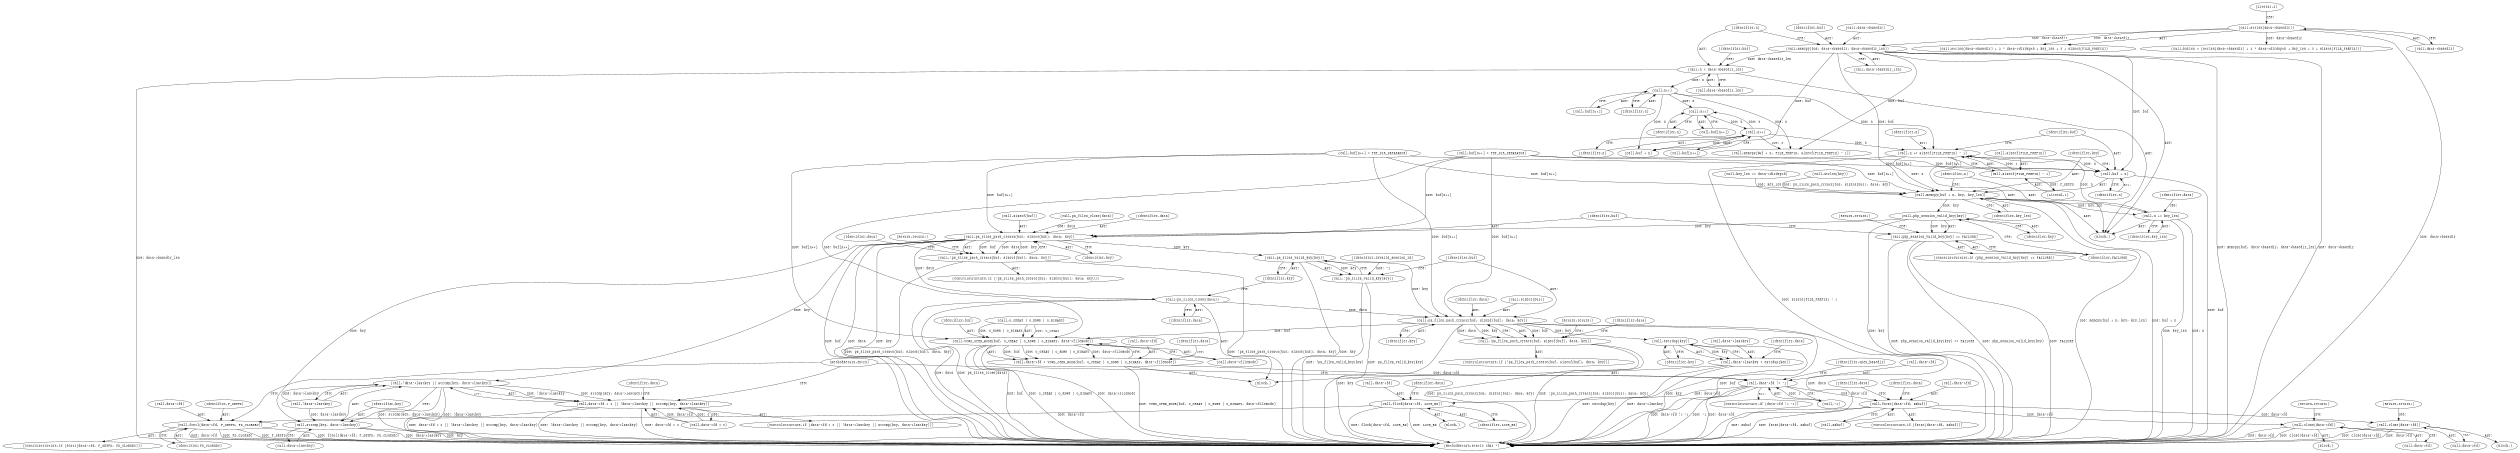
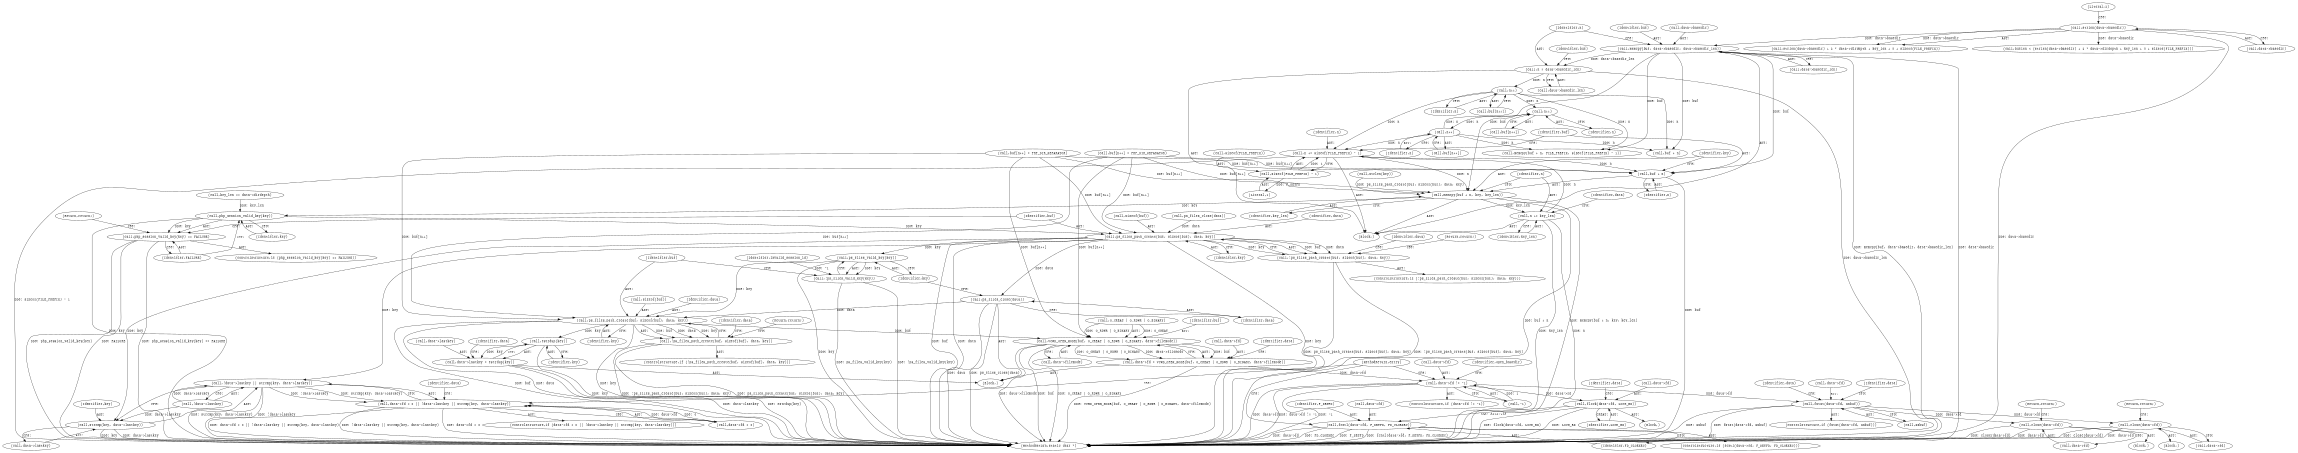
edge "(Call,key_len <= data->dirdepth)" -> "(Call,memcpy(buf + n, key, key_len))": now "(Call,key_len <= data->dirdepth)" -> "(Call,php_session_valid_key(key))"
edge "(Call,flock(data->fd, LOCK_EX))" -> "(Identifier,LOCK_EX)": label "CFG: " -> "CREAT: "
